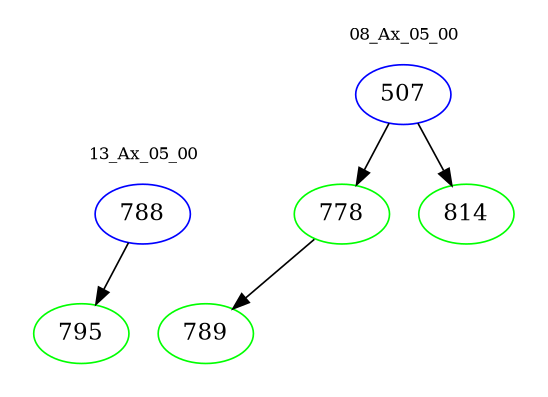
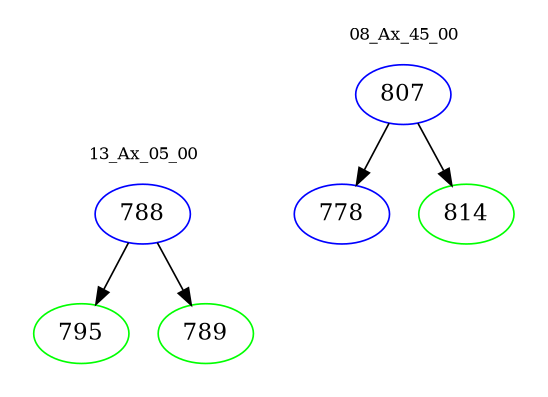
cluster "08_Ax_05_00": label "08_Ax_05_00" -> "08_Ax_45_00"
node "507": label "507" -> "807"
node "778": color green -> blue
edge "778" -> "789": now "788" -> "789"
